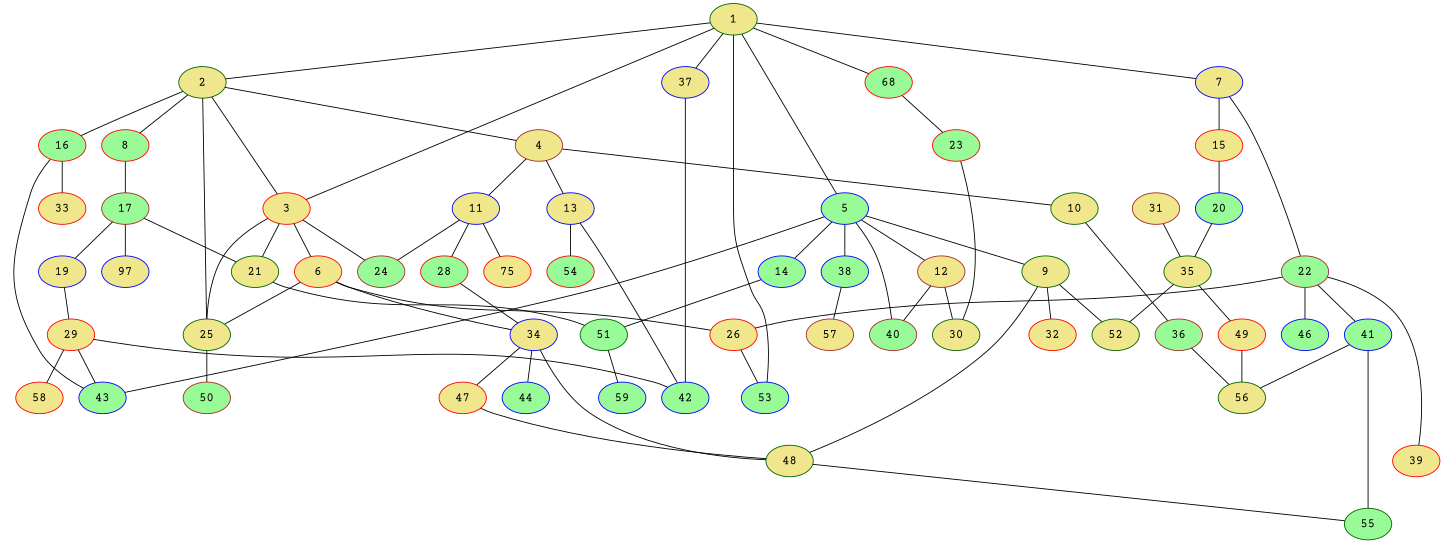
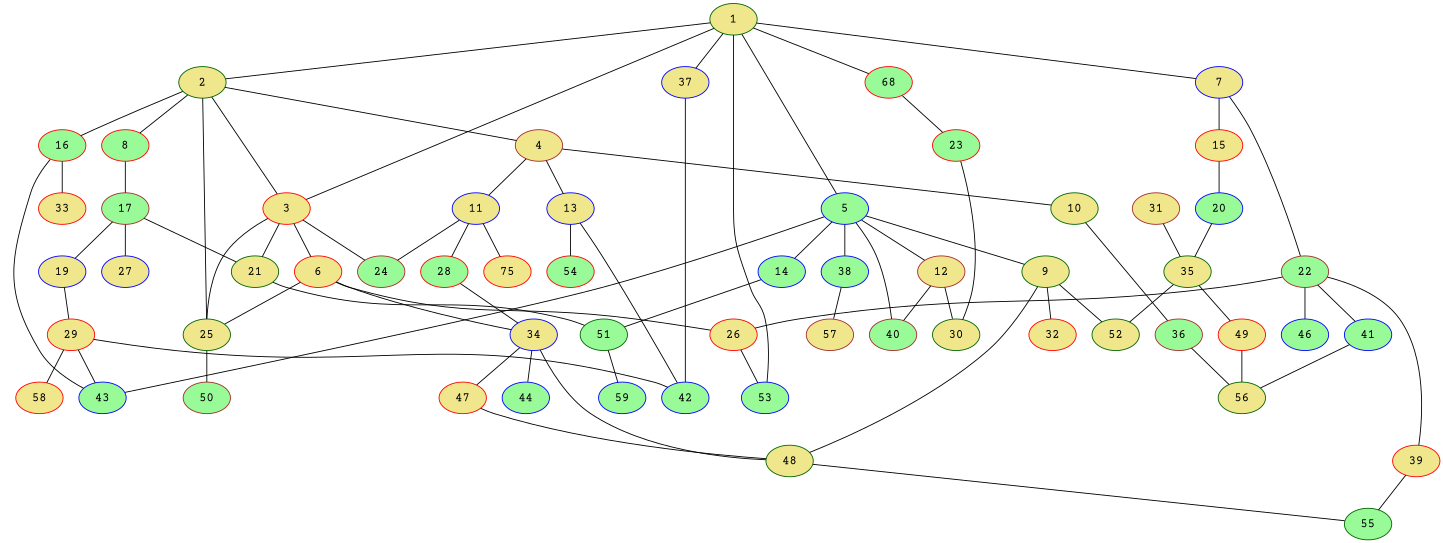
node "97": label "97" -> "27"
edge "41" -- "55": now "39" -- "55"
